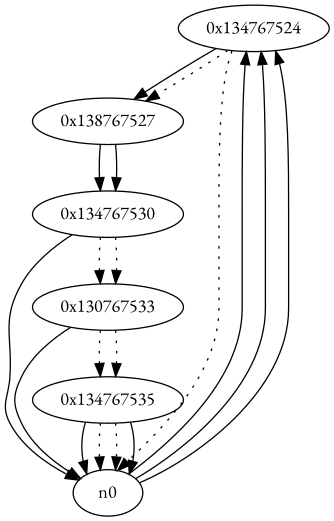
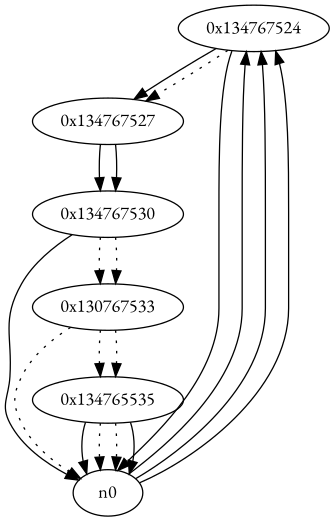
node "0x138767527": label "0x138767527" -> "0x134767527"
edge "0x134767524" -> "n0": style dotted -> solid
edge "0x130767533" -> "n0": style solid -> dotted
node "0x134767535": label "0x134767535" -> "0x134765535"
